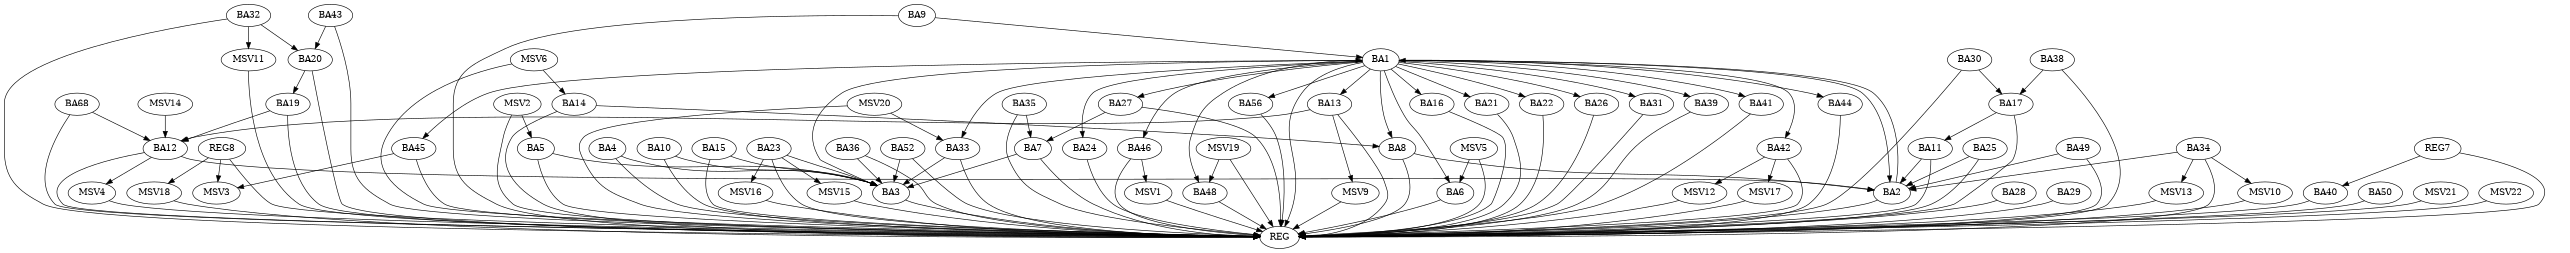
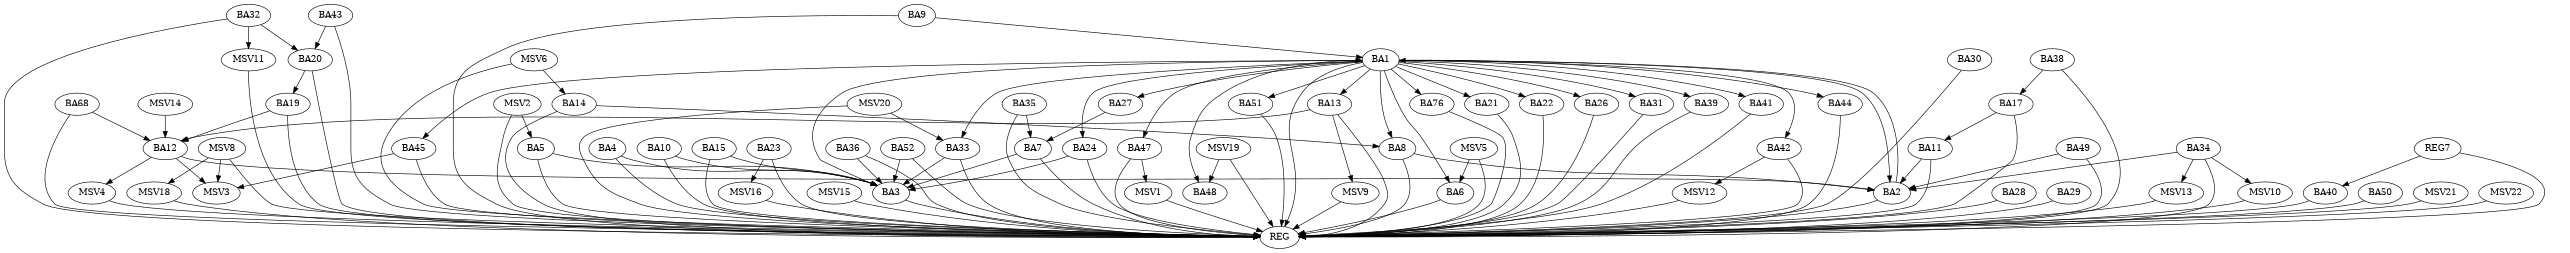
edge "BA30" -> "BA17": removed
node "BA56": label "BA56" -> "BA51"
node "BA16": label "BA16" -> "BA76"
edge "BA27" -> "REG": removed
node "REG8": label "REG8" -> "MSV8"
node "BA46": label "BA46" -> "BA47"
node "BA25": removed
edge "BA23" -> "MSV15": removed
edge "BA23" -> "BA3": now "BA24" -> "BA3"
node "MSV17": removed
edge "BA48" -> "REG": removed
edge "BA12" -> "REG": now "BA12" -> "MSV3"
